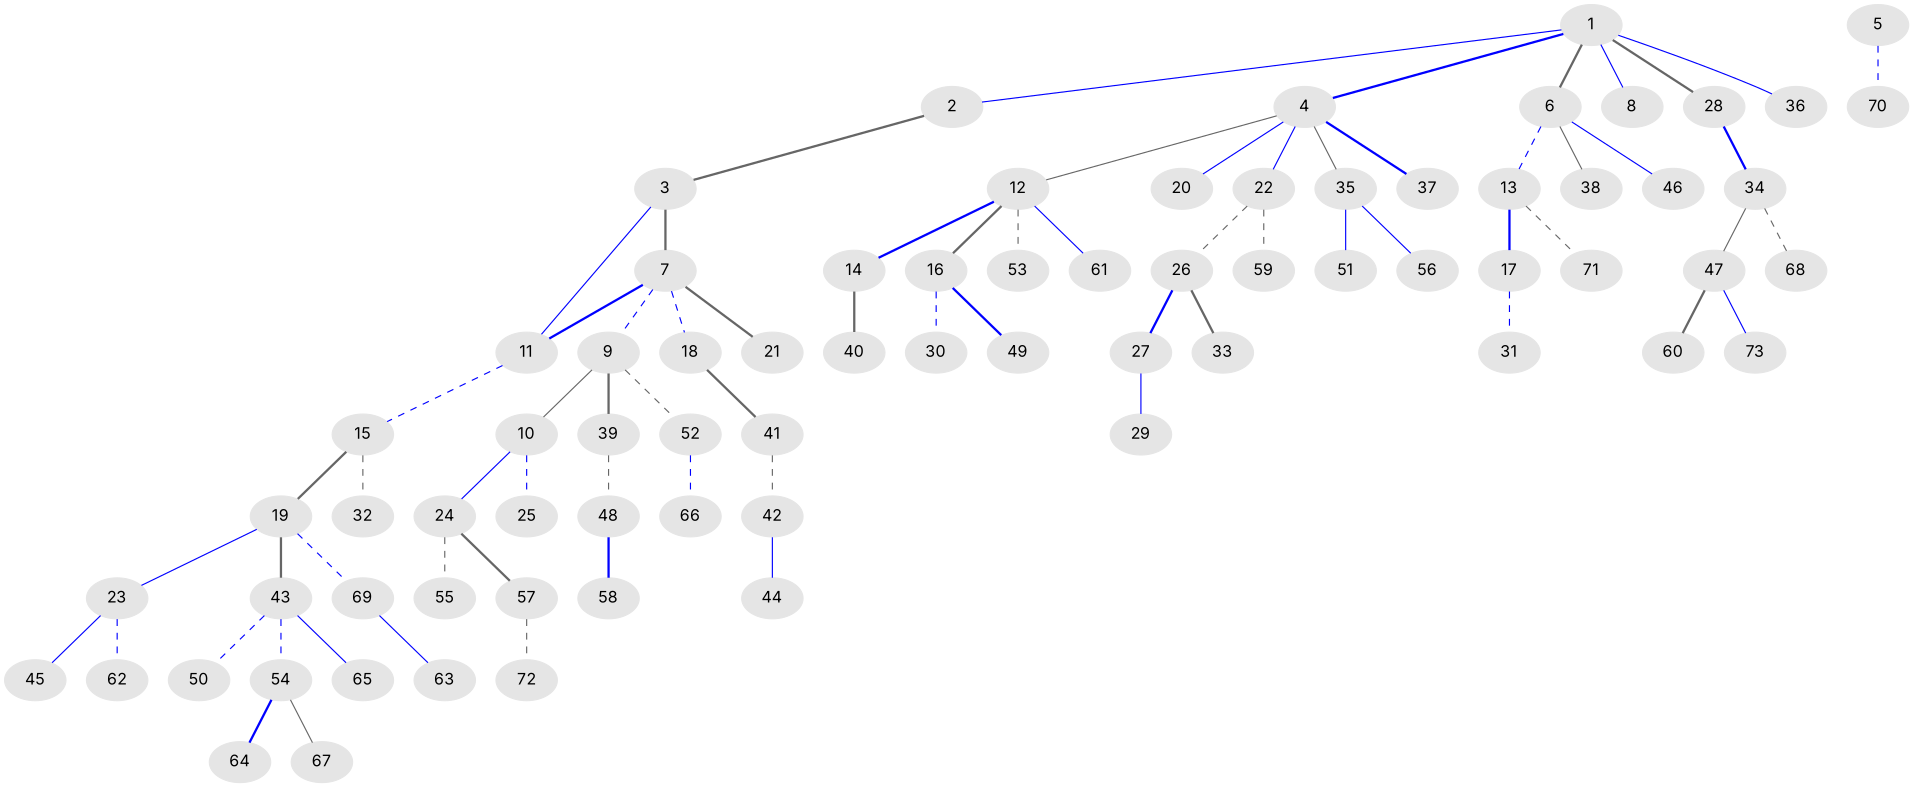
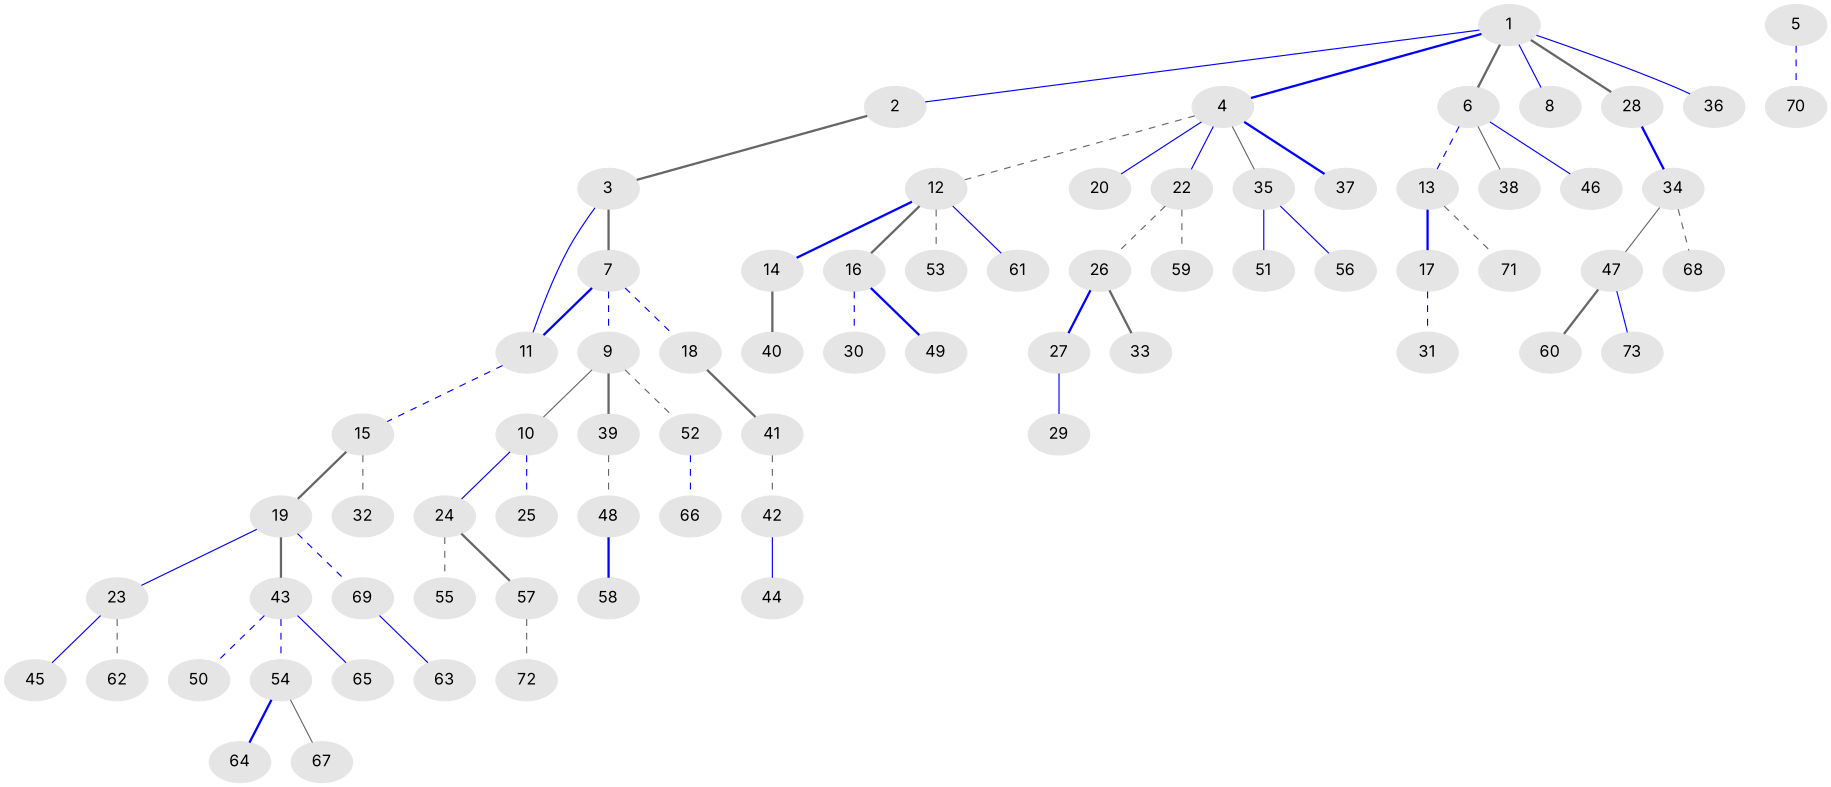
edge "4" -- "12": style solid -> dashed
node "21": removed
edge "23" -- "62": color blue -> gray40
